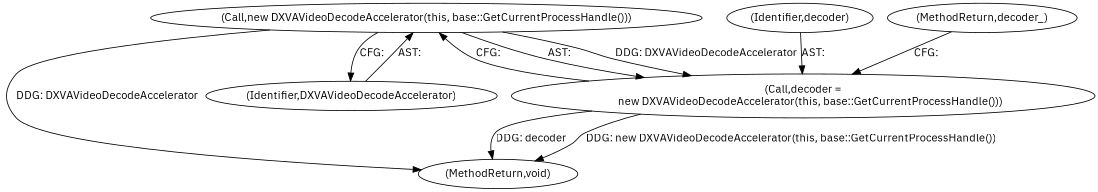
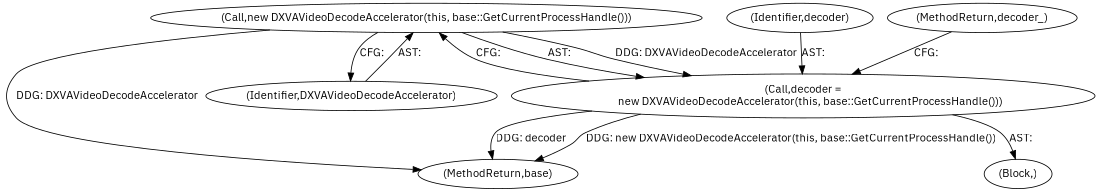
node "(MethodReturn,void)": label "(MethodReturn,void)" -> "(MethodReturn,base)"
node "(Block,)": added
